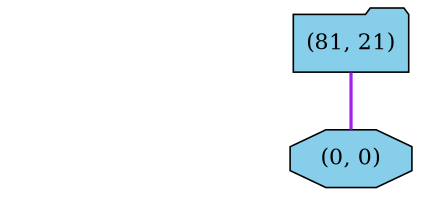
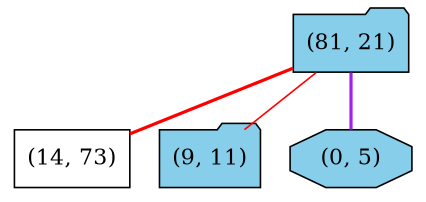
node "(14, 73)": added
node "(9, 11)": added
node "(0, 0)": label "(0, 0)" -> "(0, 5)"
